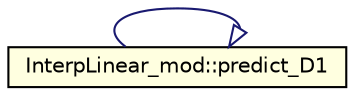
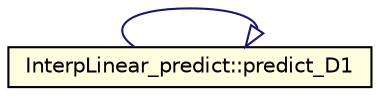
node "InterpLinear_mod::predict_D1": label "InterpLinear_mod::predict_D1" -> "InterpLinear_predict::predict_D1"
